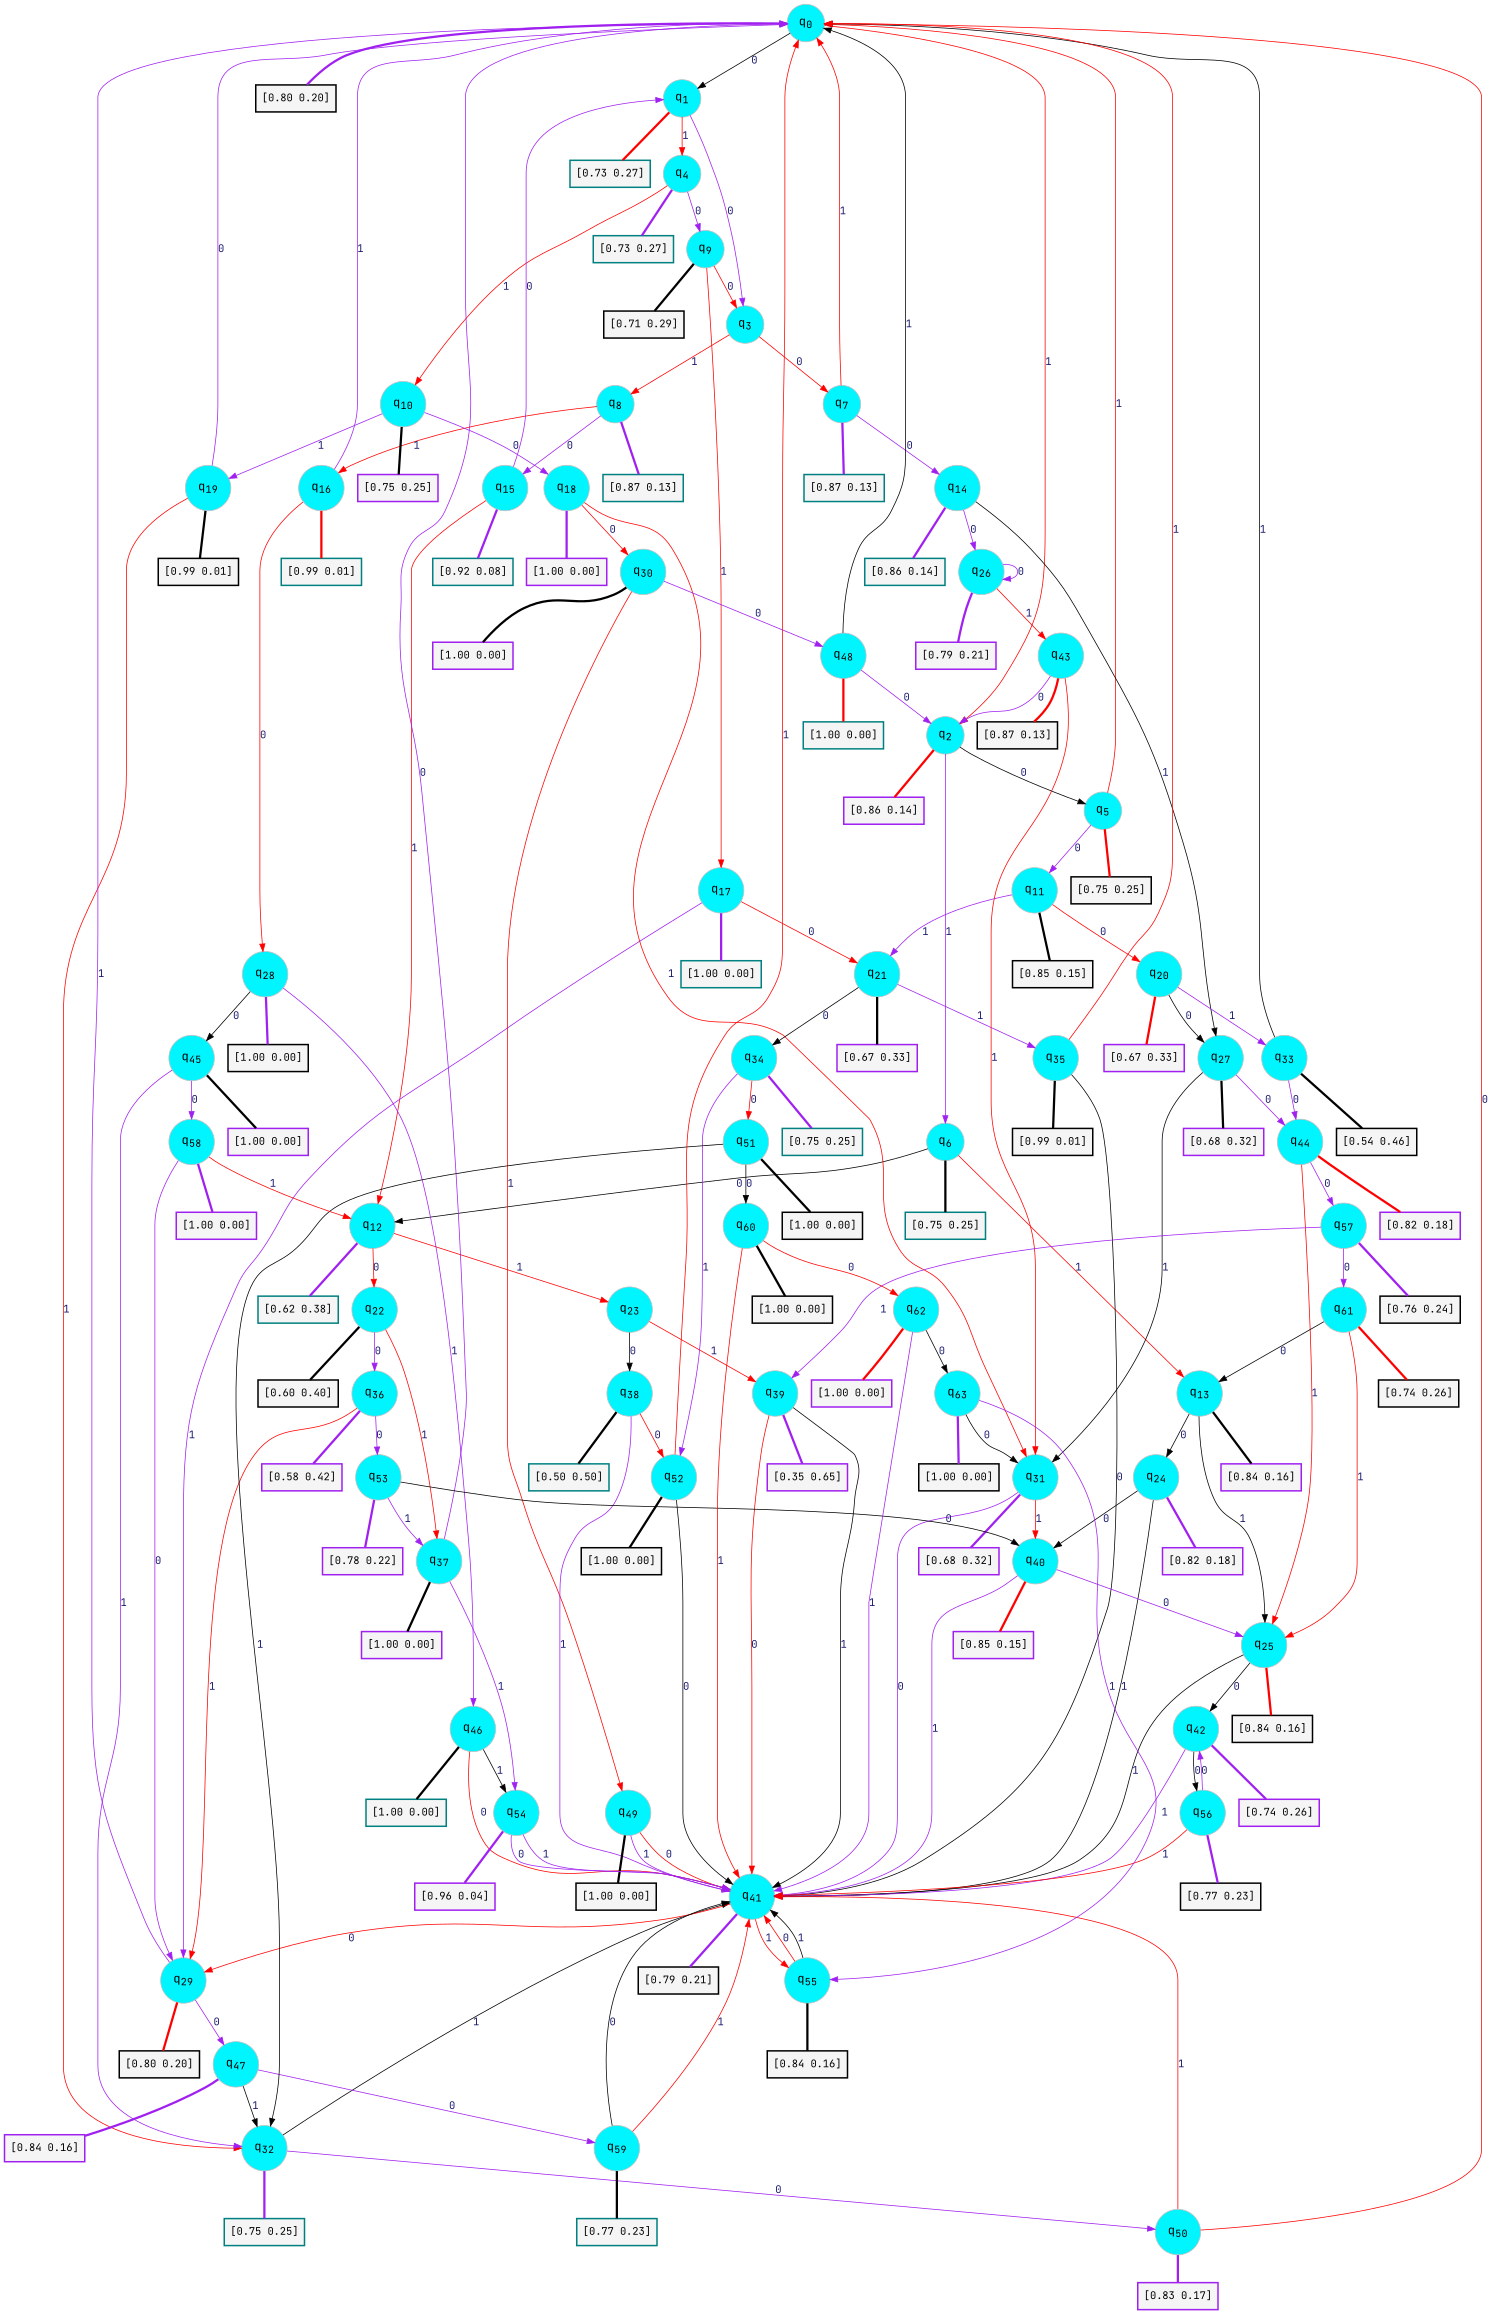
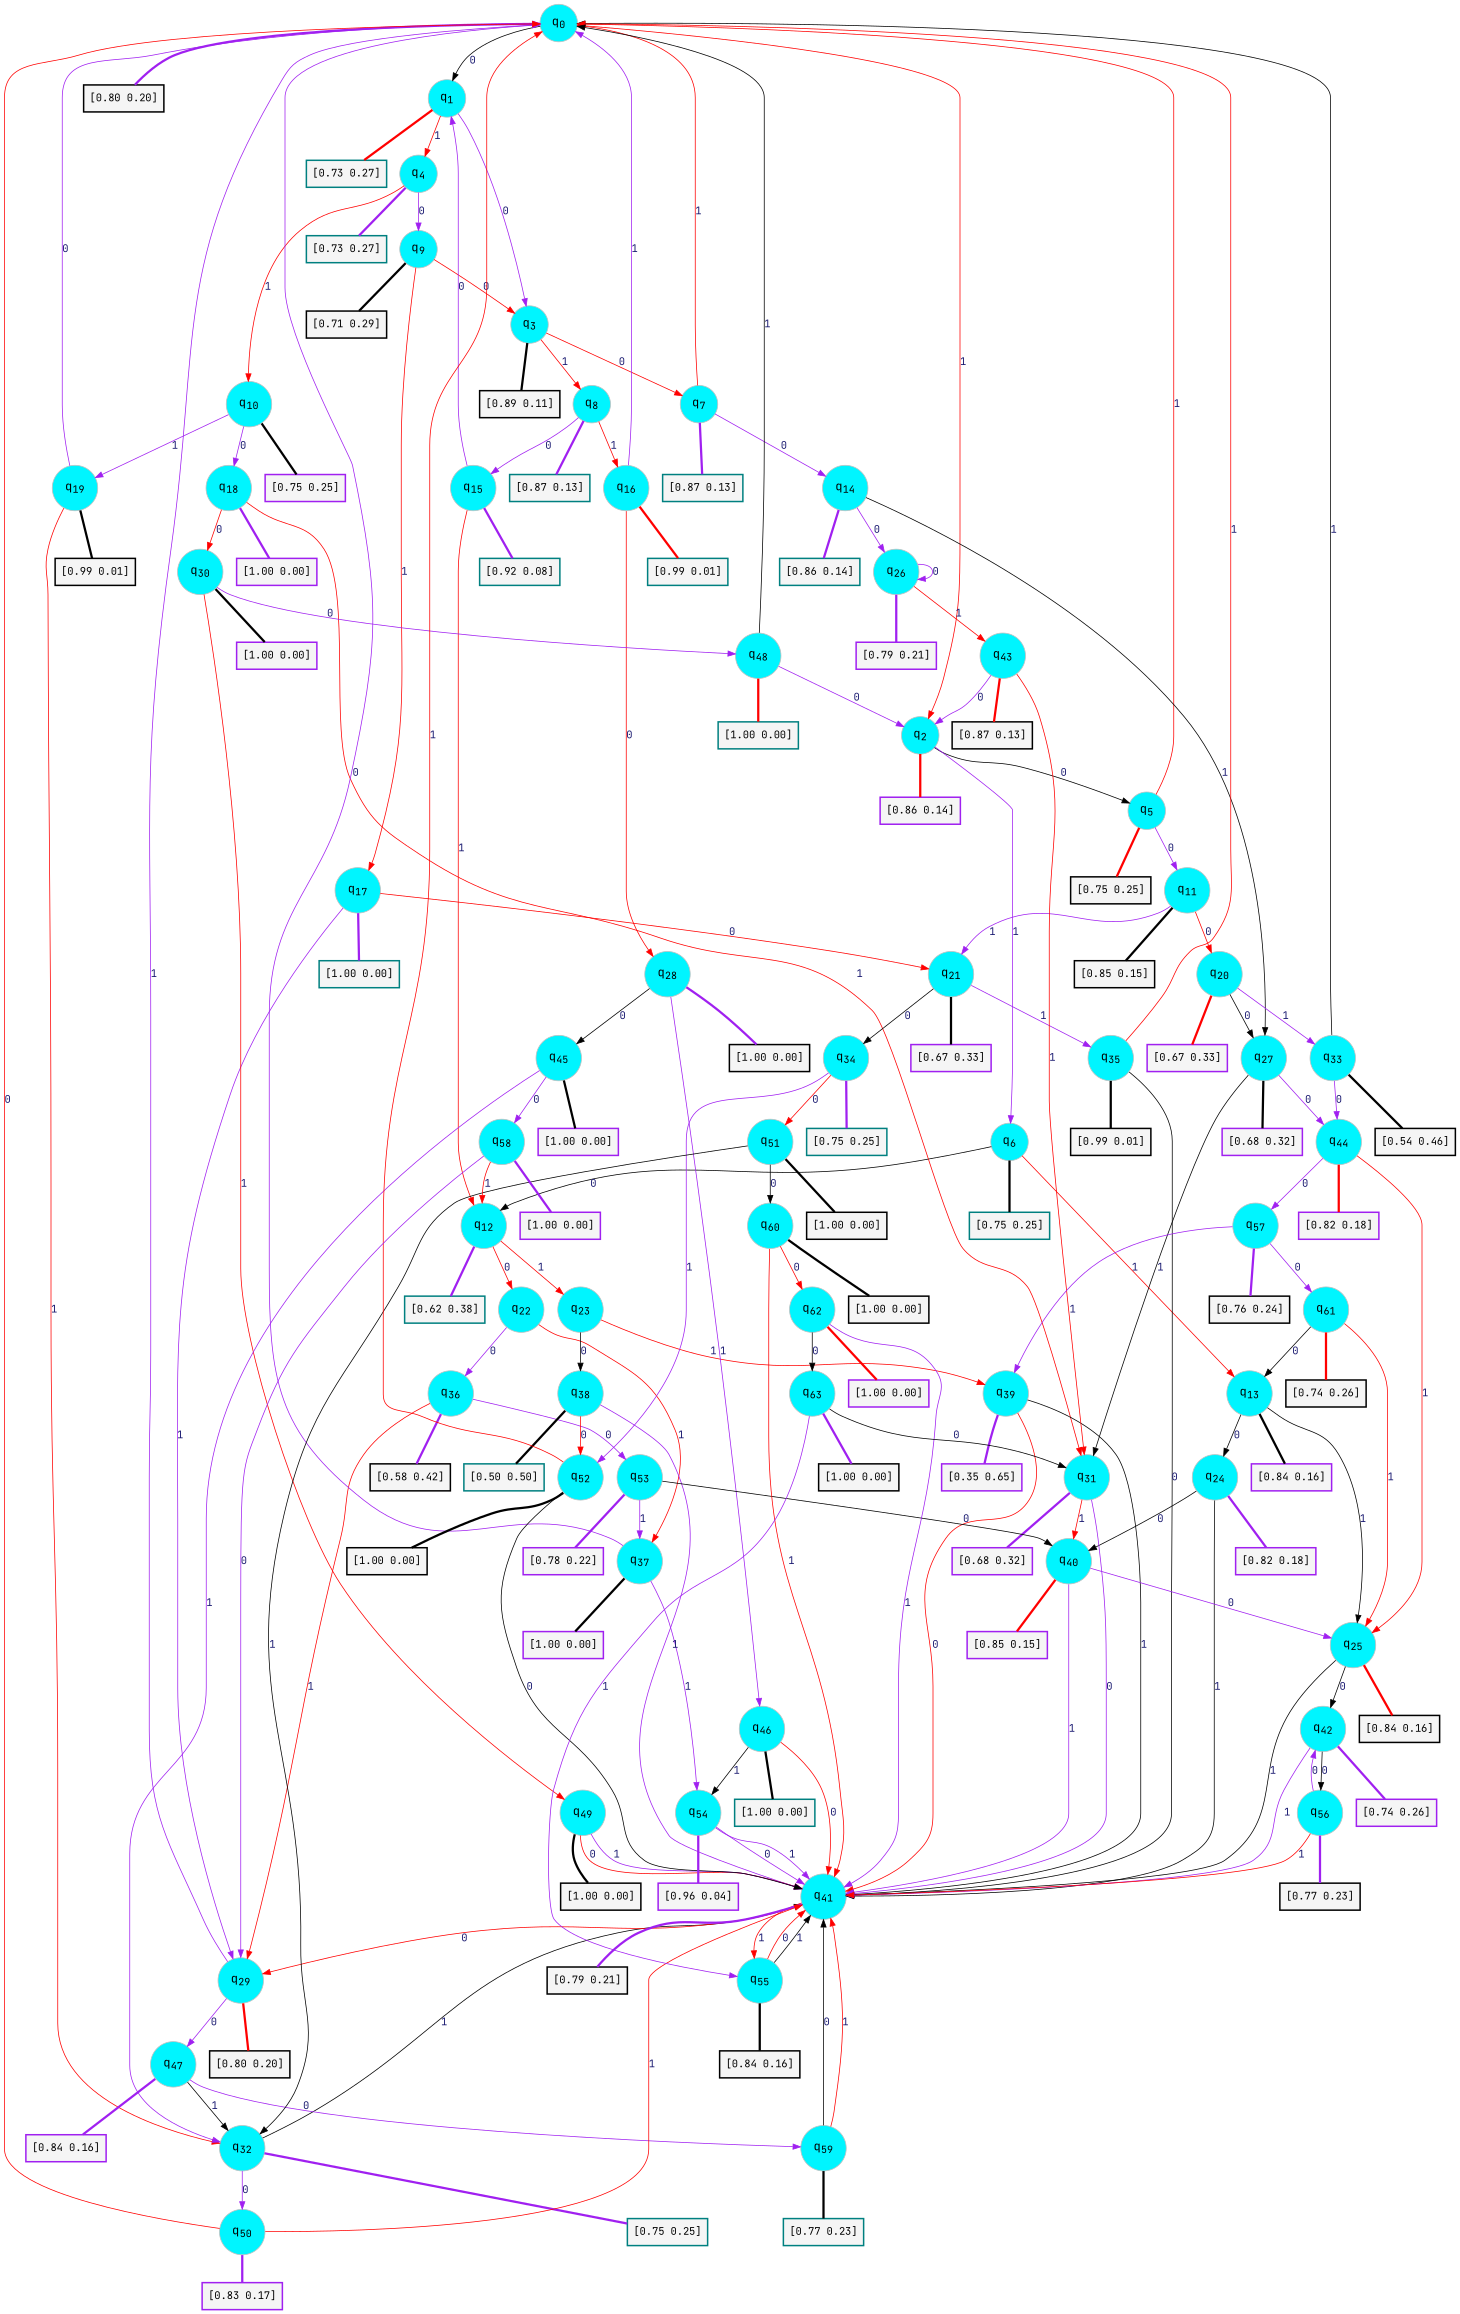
node "[0.89 0.11]": added
node "[0.60 0.40]": removed
node "[0.58 0.42]": color purple -> black
